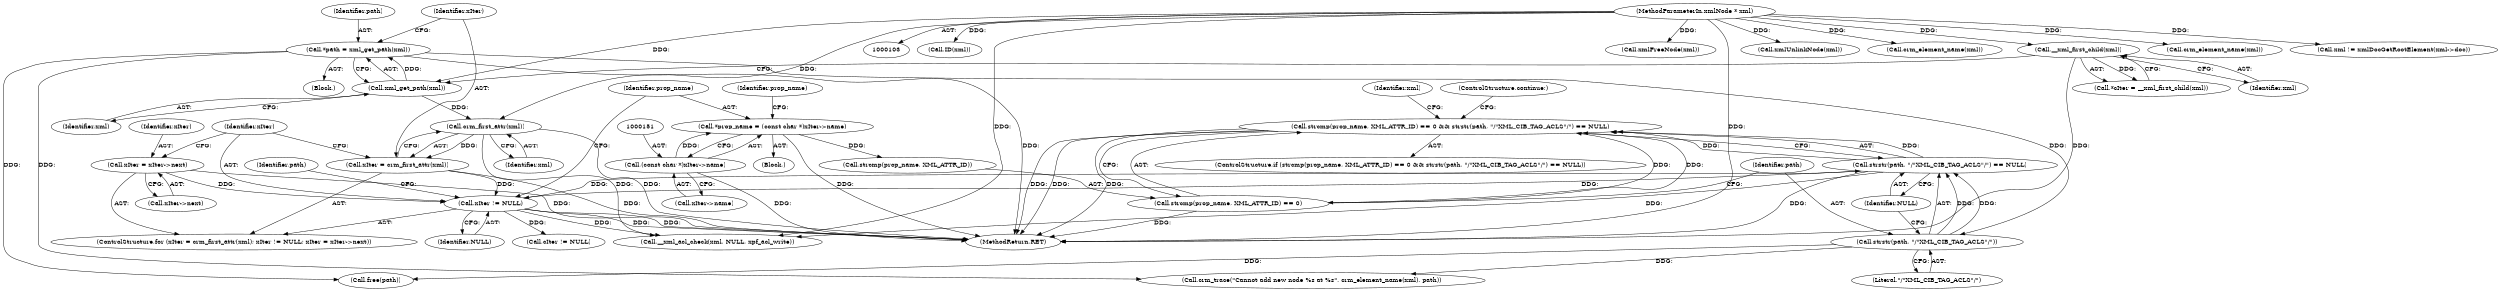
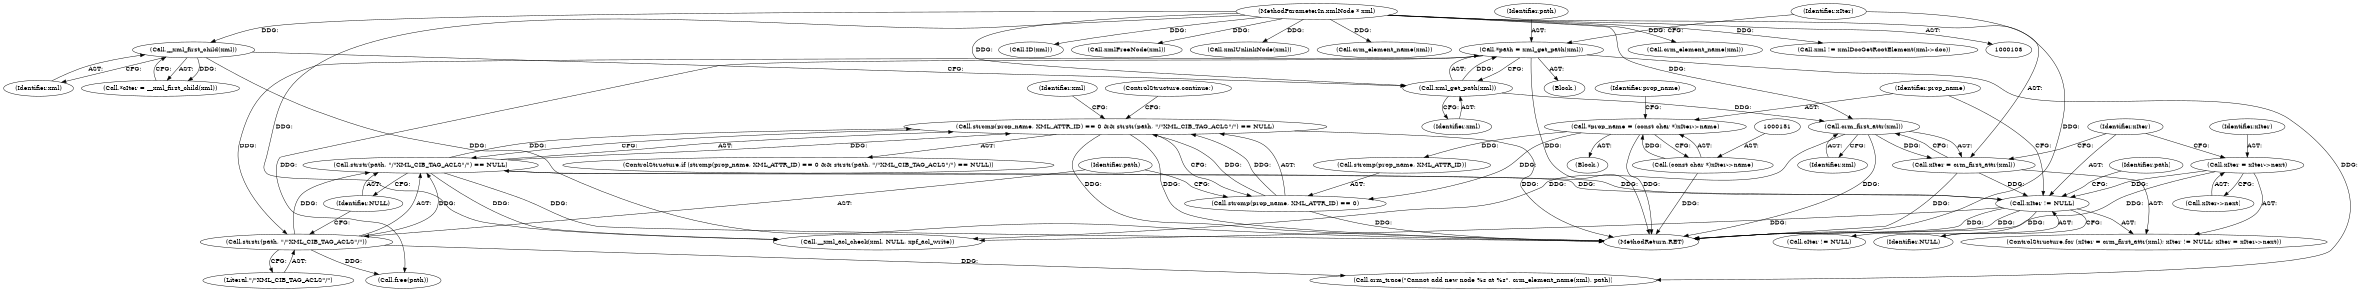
edge "(Call,*prop_name = (const char *)xIter->name)" -> "(Call,strcmp(prop_name, XML_ATTR_ID) == 0)": added, label "DDG:"
node "(Call,xIter->name)": removed
